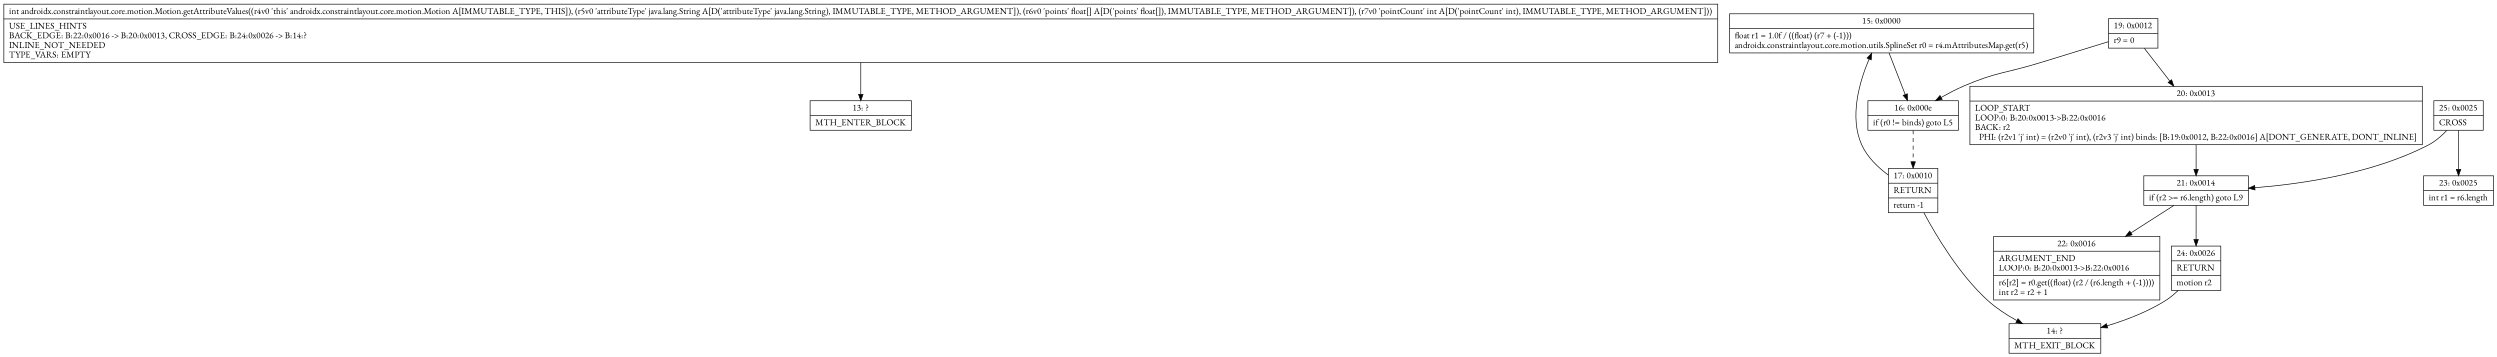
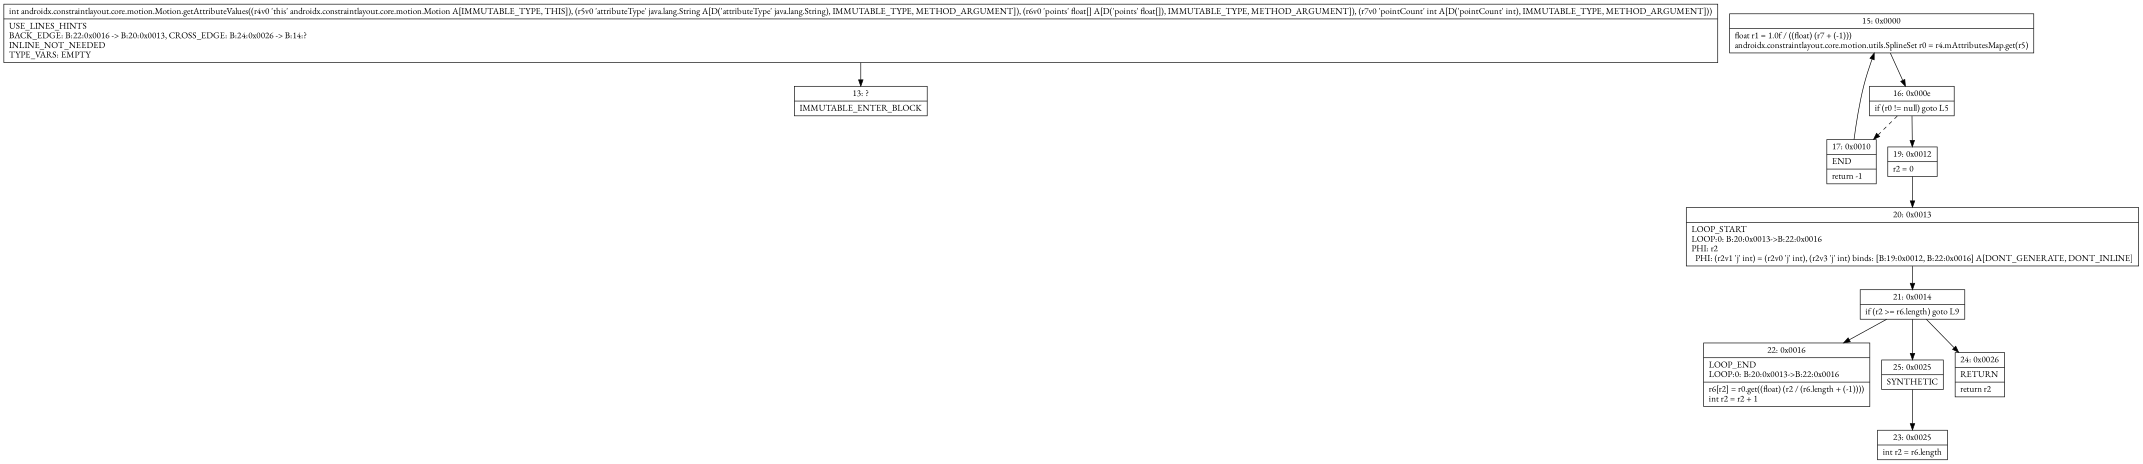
node "19: 0x0012": text "r9 = 0" -> "r2 = 0"
edge "19: 0x0012" -> "16: 0x000e": reversed
node "13: ?": text "MTH_ENTER_BLOCK" -> "IMMUTABLE_ENTER_BLOCK"
node "16: 0x000e": text "if (r0 != binds) goto L5" -> "if (r0 != null) goto L5"
node "25: 0x0025": text "CROSS" -> "SYNTHETIC"
node "20: 0x0013": text "BACK: r2" -> "PHI: r2"
edge "25: 0x0025" -> "21: 0x0014": reversed
node "17: 0x0010": text "RETURN" -> "END"
node "23: 0x0025": text "int r1 = r6.length" -> "int r2 = r6.length"
node "22: 0x0016": text "ARGUMENT_END" -> "LOOP_END"
node "24: 0x0026": text "motion r2" -> "return r2"
node "14: ?": removed
